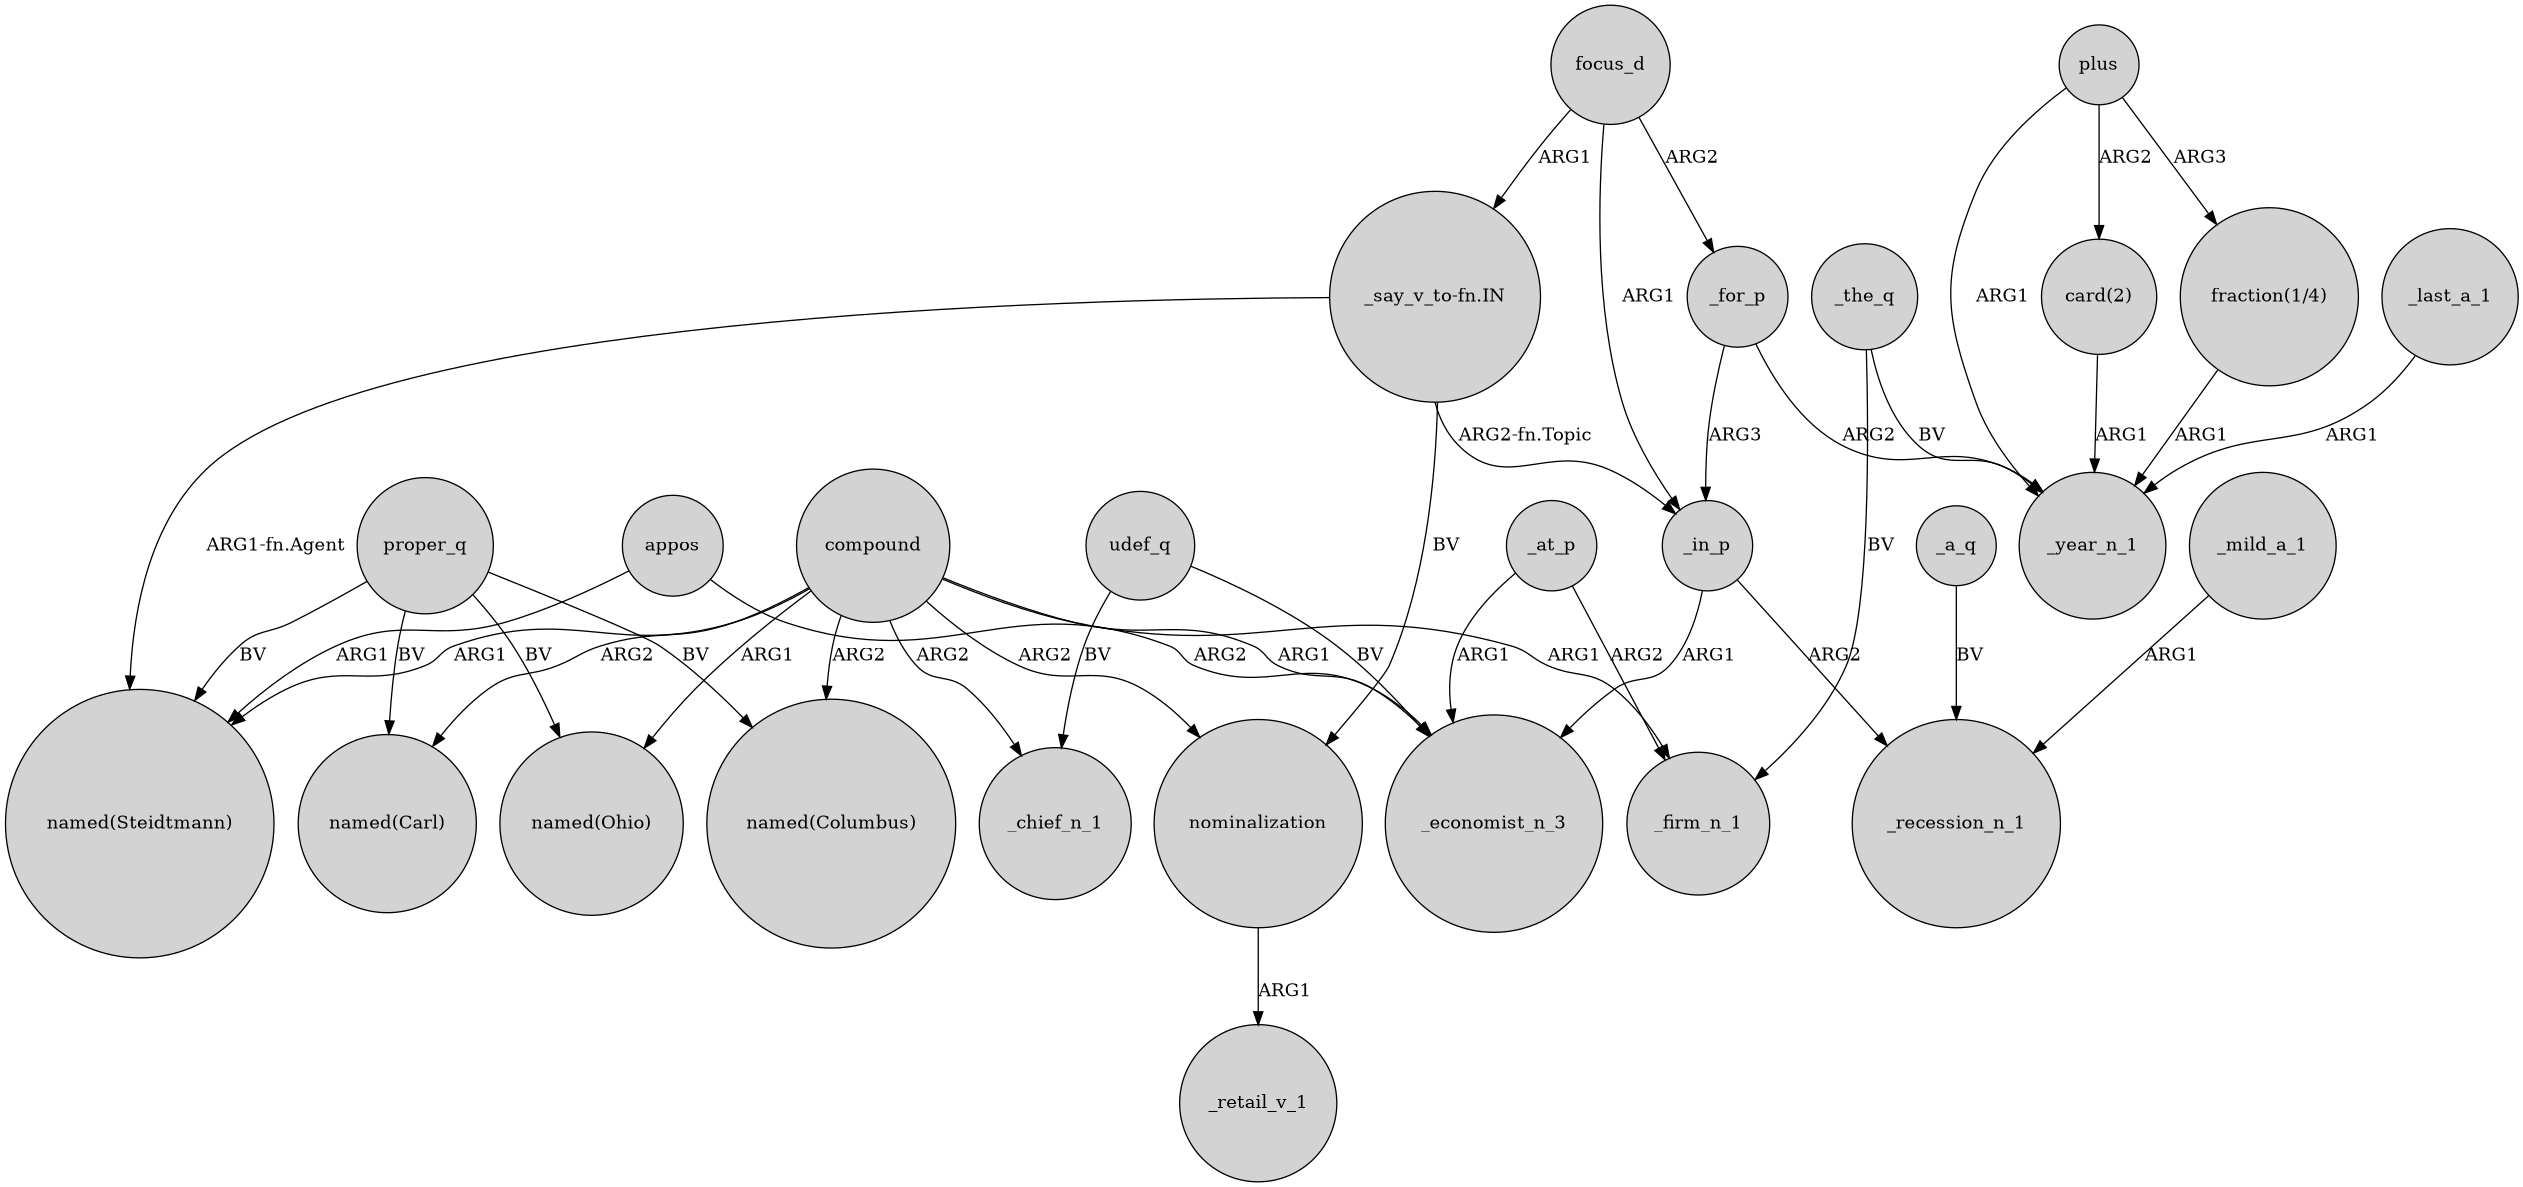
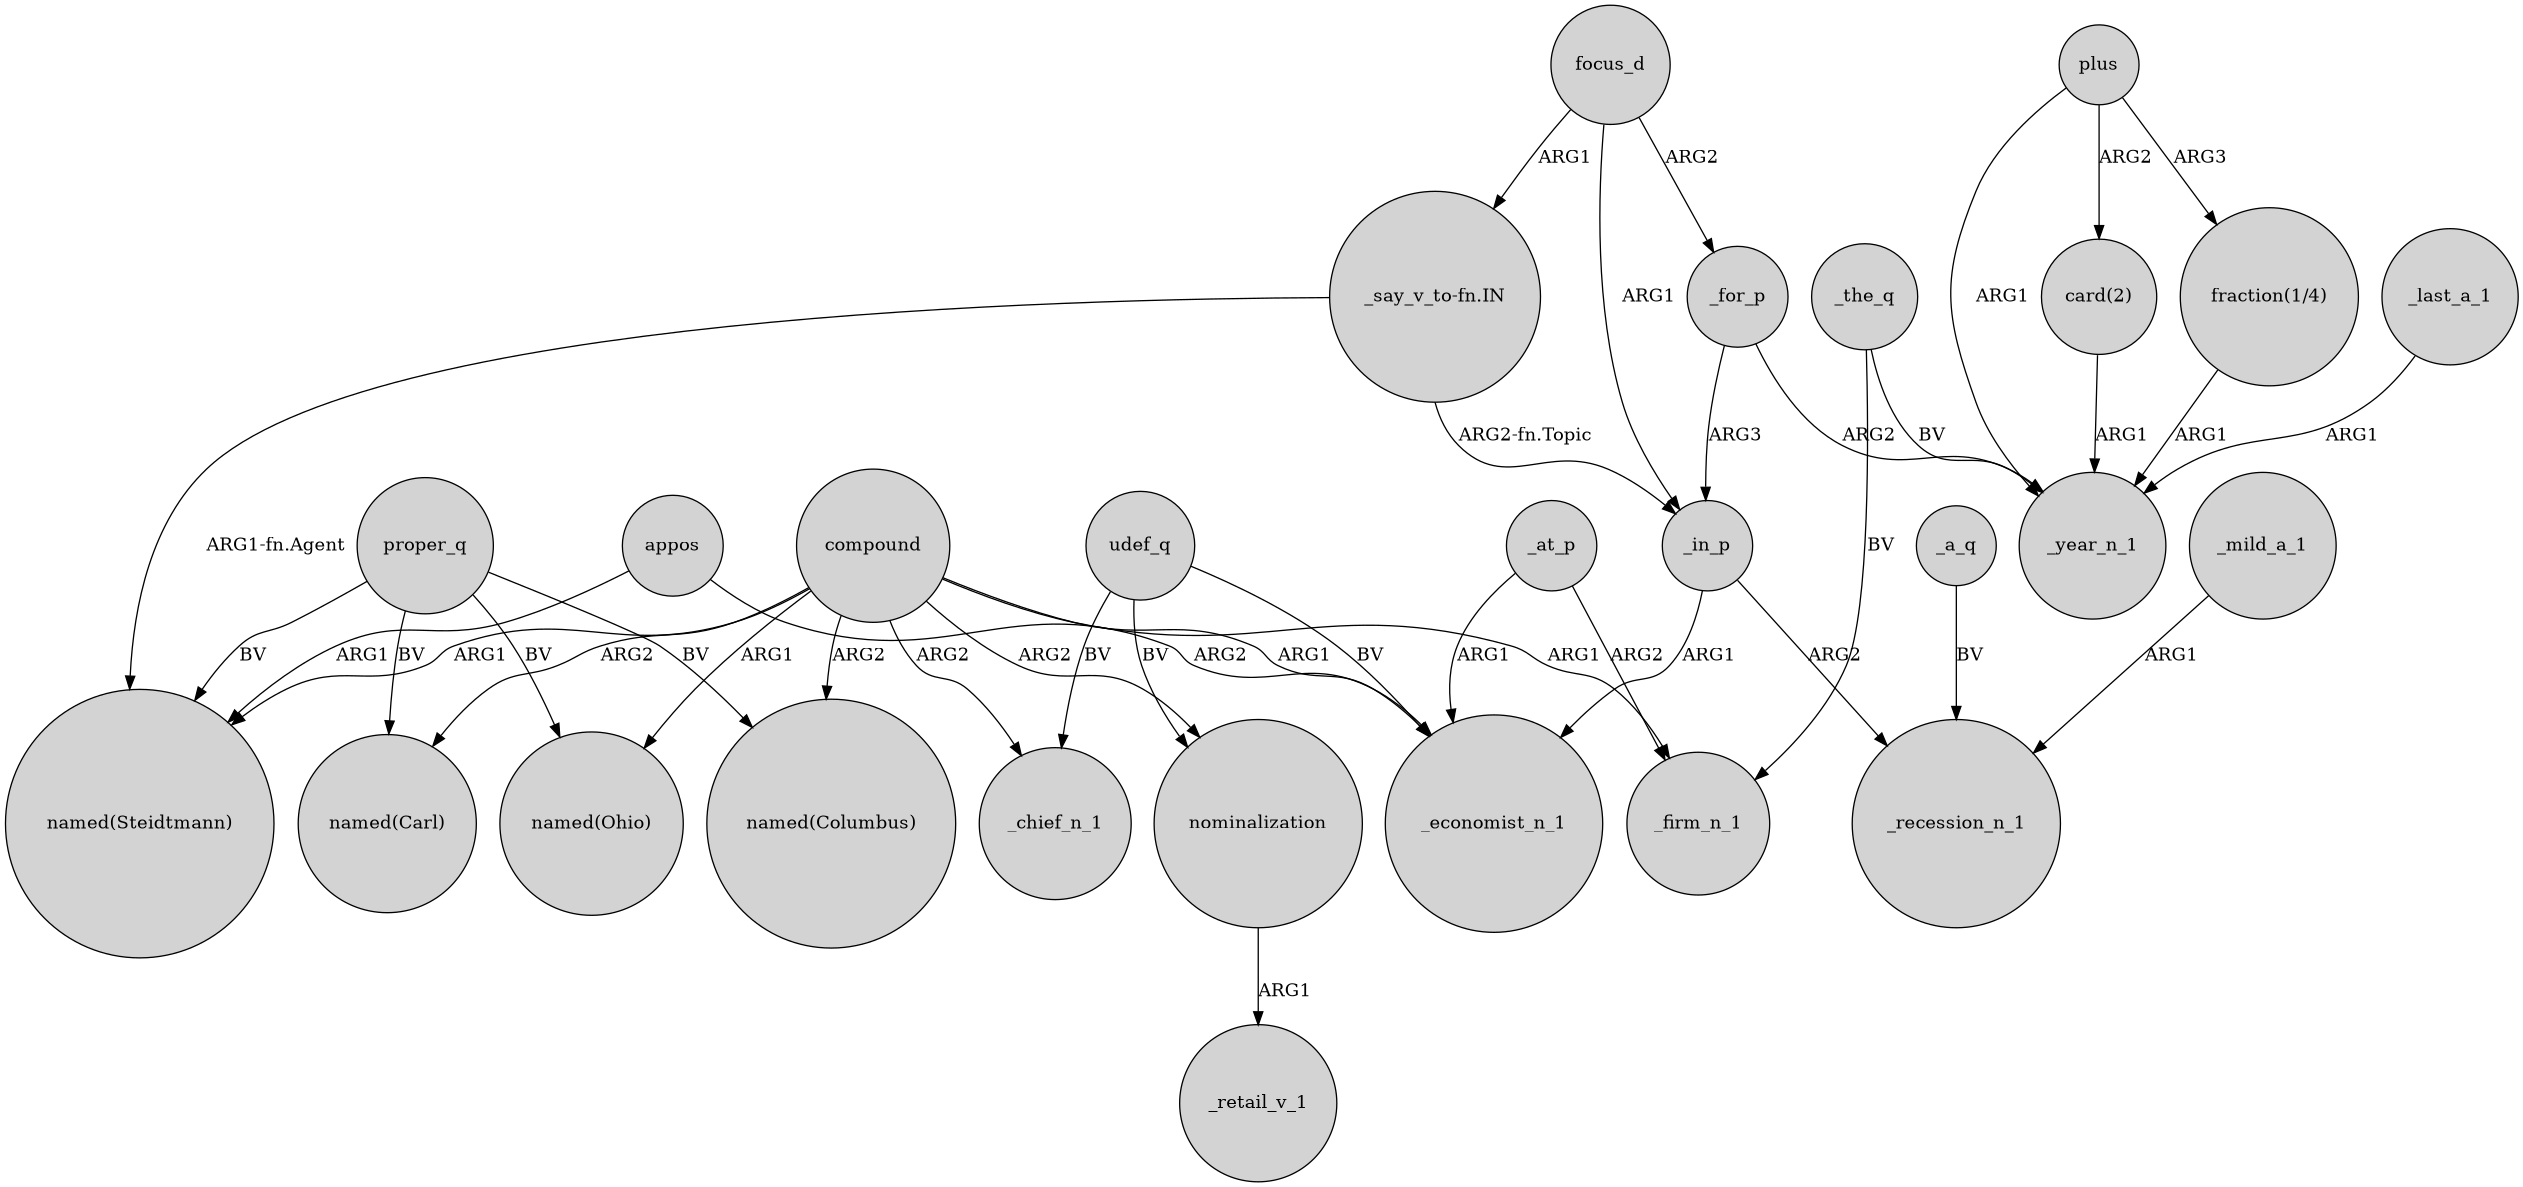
edge "_say_v_to-fn.IN" -> "nominalization": now "udef_q" -> "nominalization"
node "_economist_n_3": label "_economist_n_3" -> "_economist_n_1"
